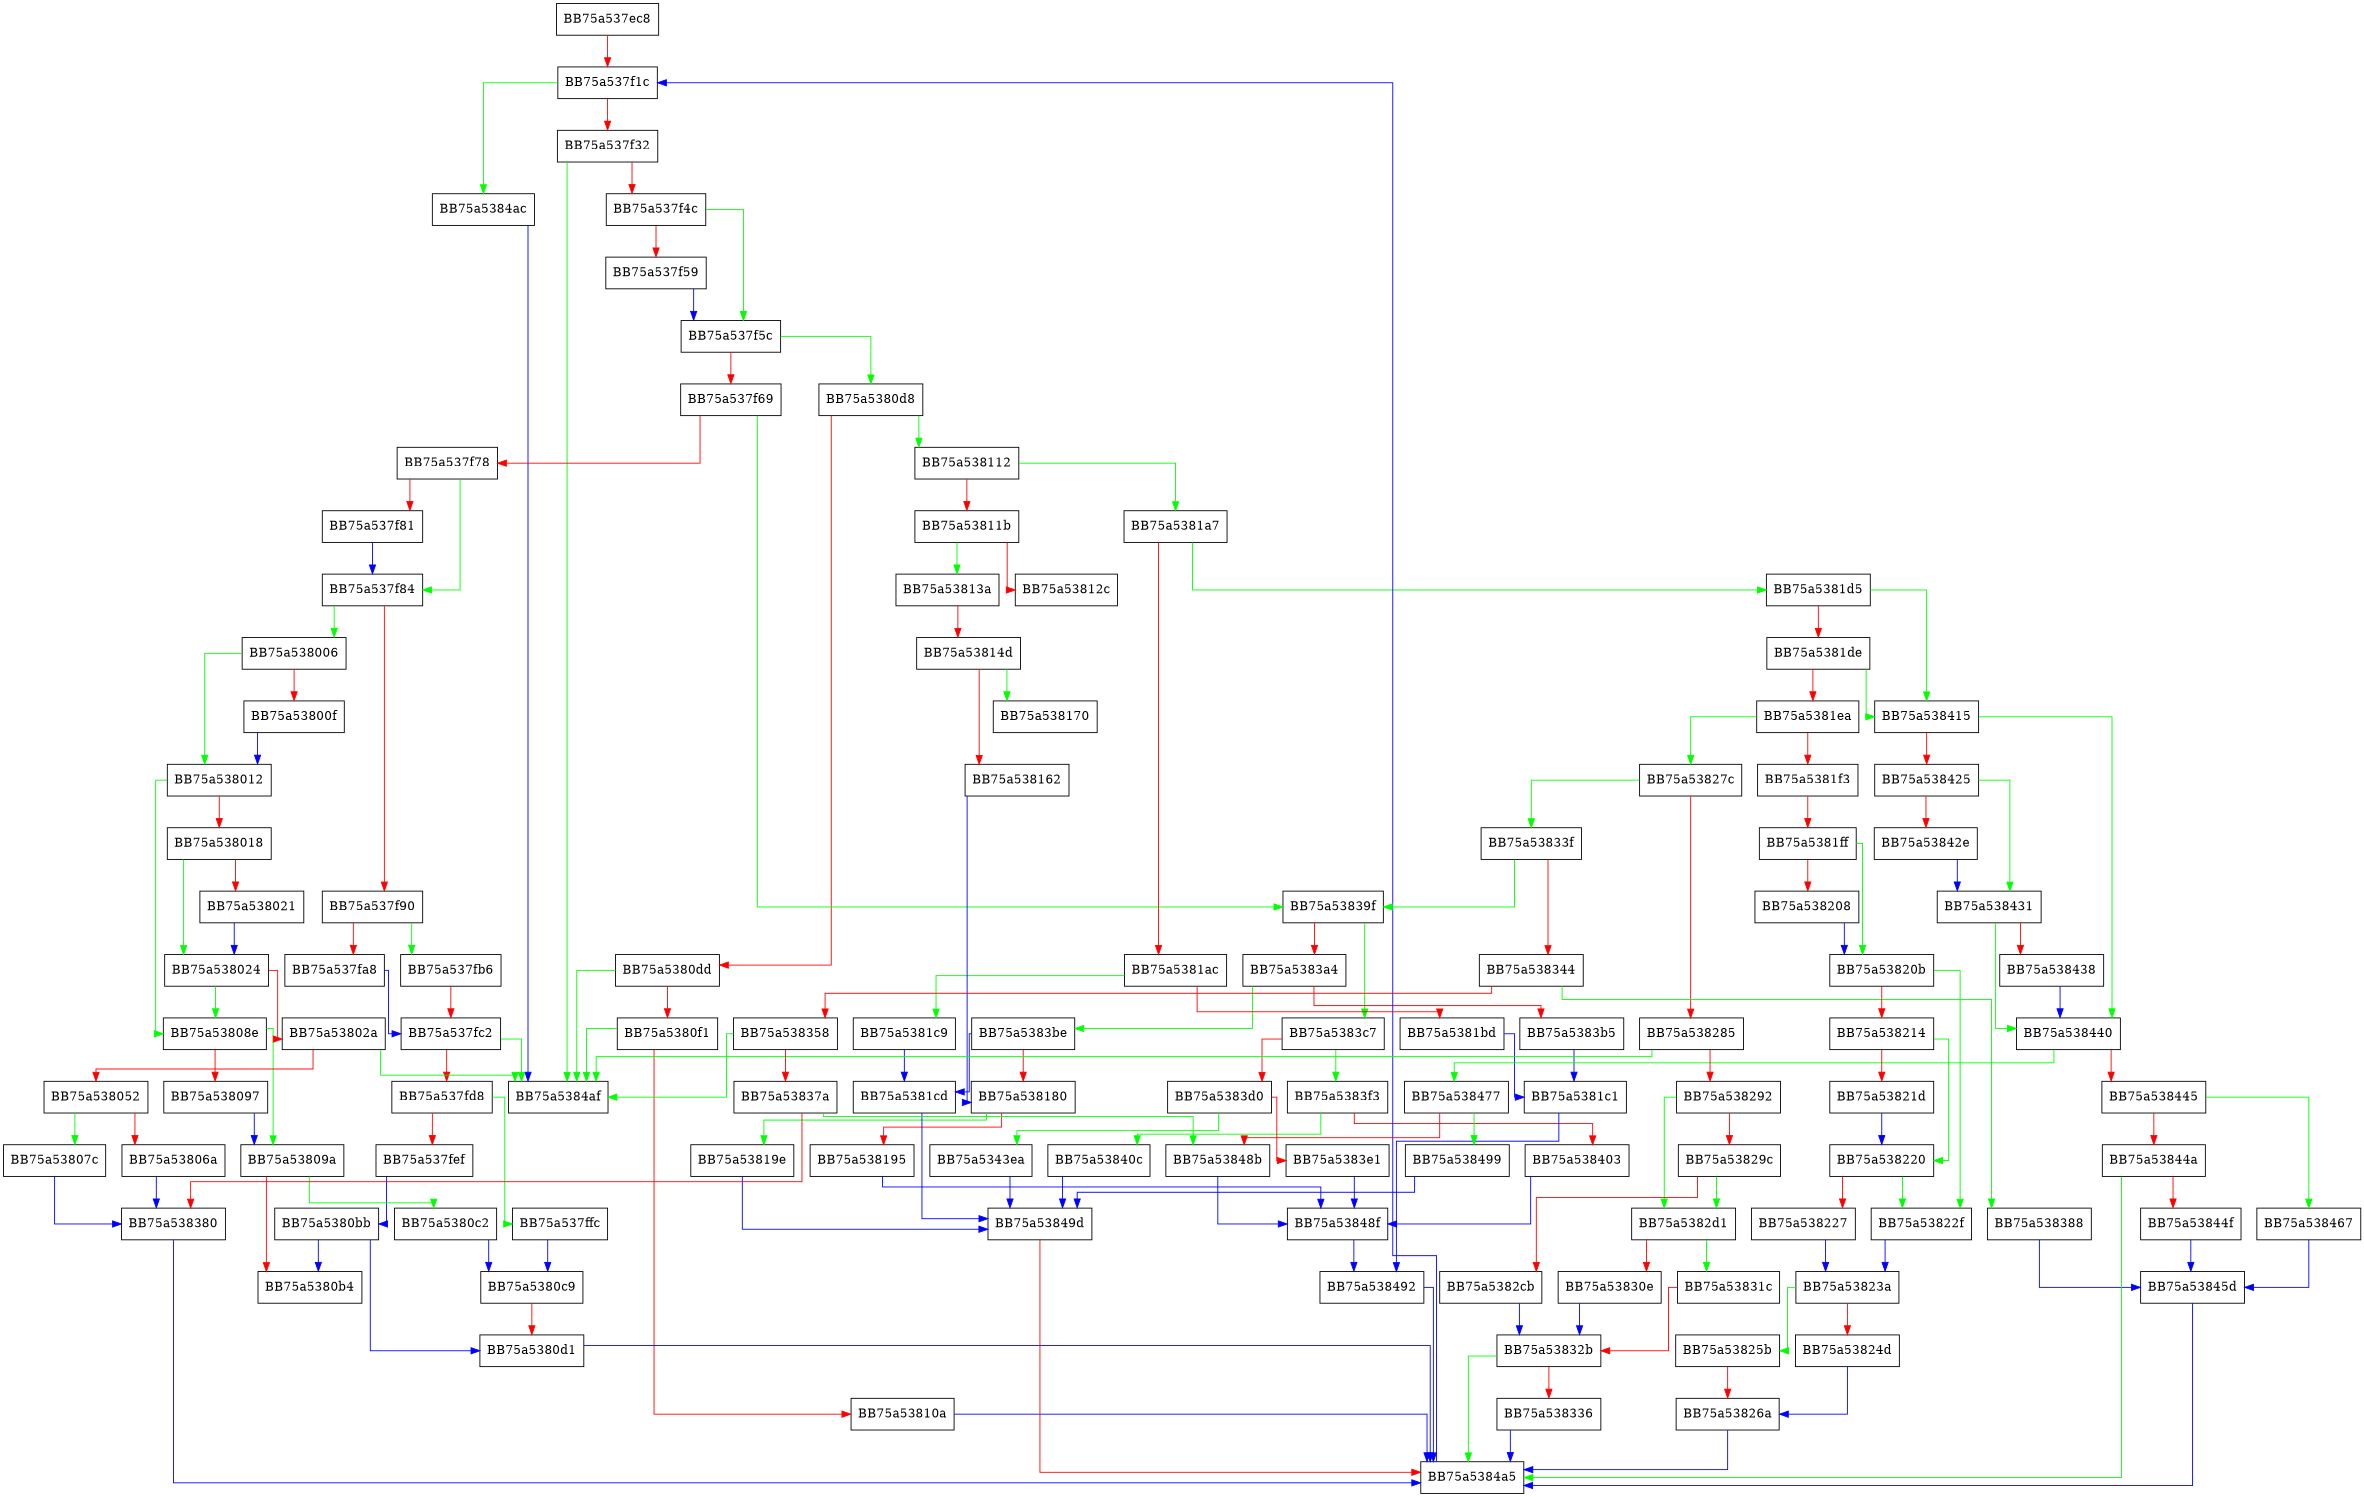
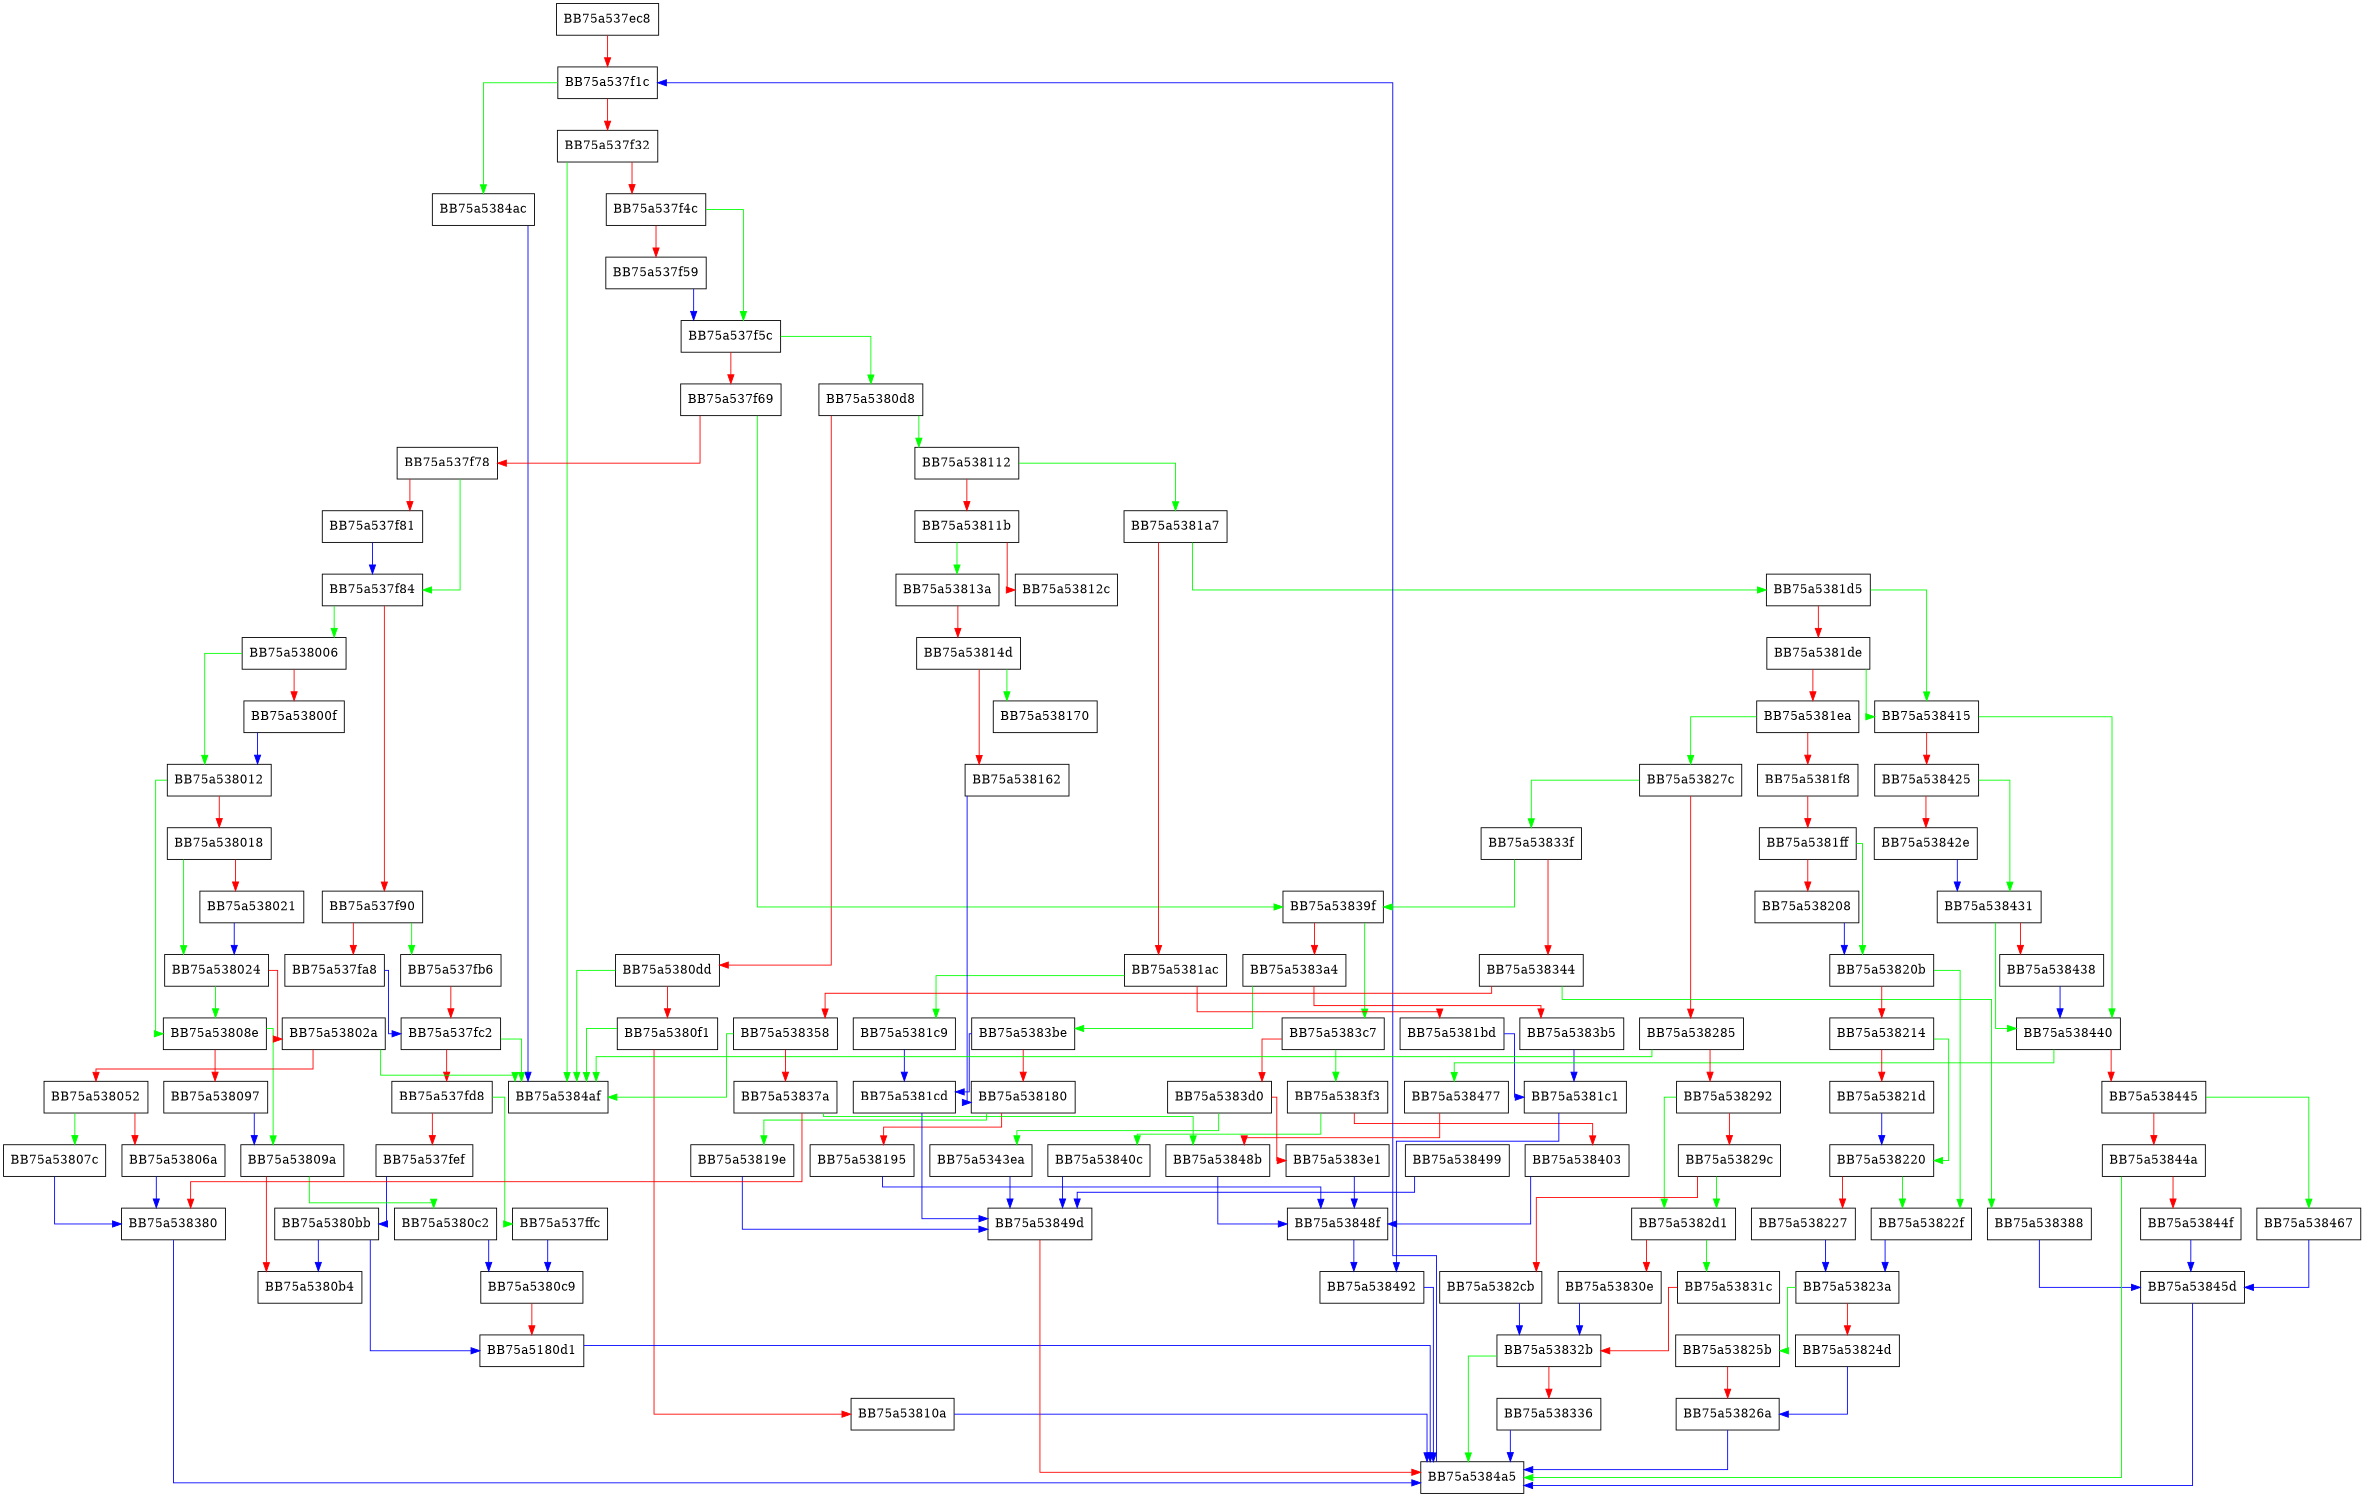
node "BB75a5381f3": label "BB75a5381f3" -> "BB75a5381f8"
edge "BB75a538477" -> "BB75a538499": removed
node "BB75a5380d1": label "BB75a5380d1" -> "BB75a5180d1"
